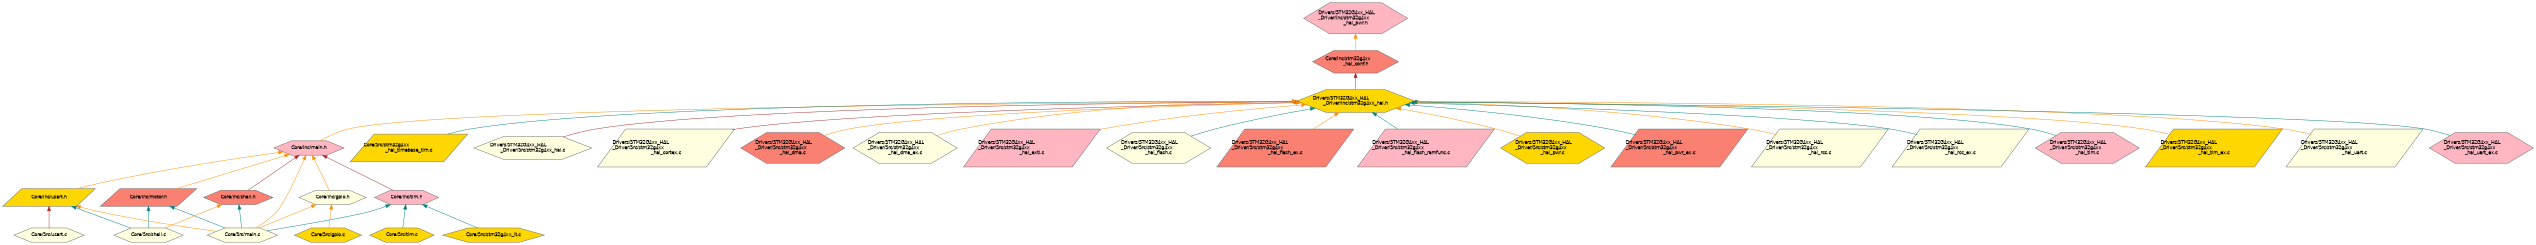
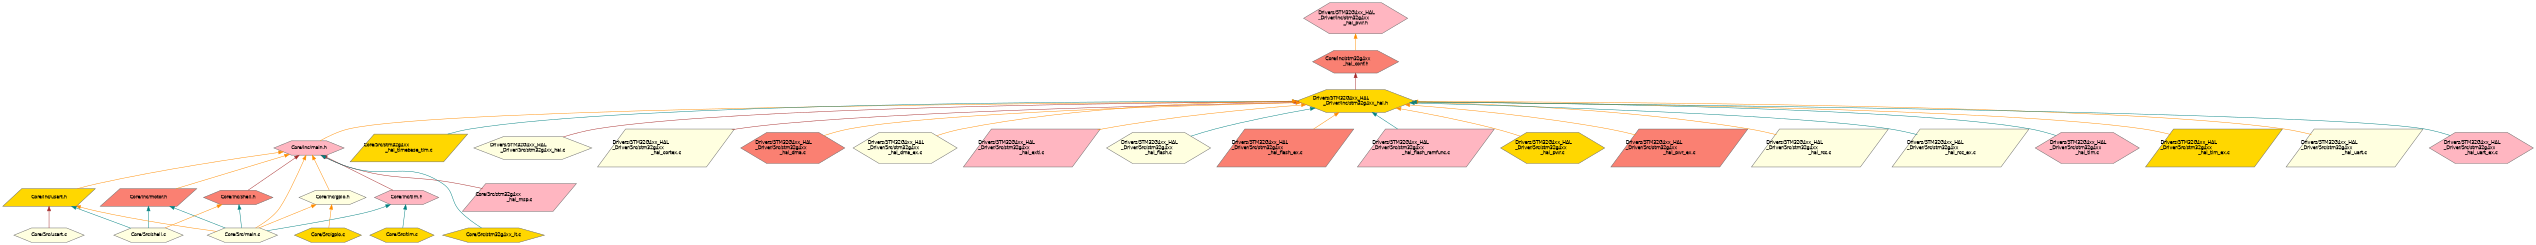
edge "Drivers/STM32G4xx_HAL _Driver/Src/stm32g4xx _hal_pwr_ex.c" -> "Drivers/STM32G4xx_HAL _Driver/Inc/stm32g4xx_hal.h": color teal -> darkorange
node "Core/Src/stm32g4xx _hal_msp.c": added
edge "Core/Src/stm32g4xx_it.c" -> "Core/Inc/tim.h": now "Core/Src/stm32g4xx_it.c" -> "Core/Inc/main.h"
